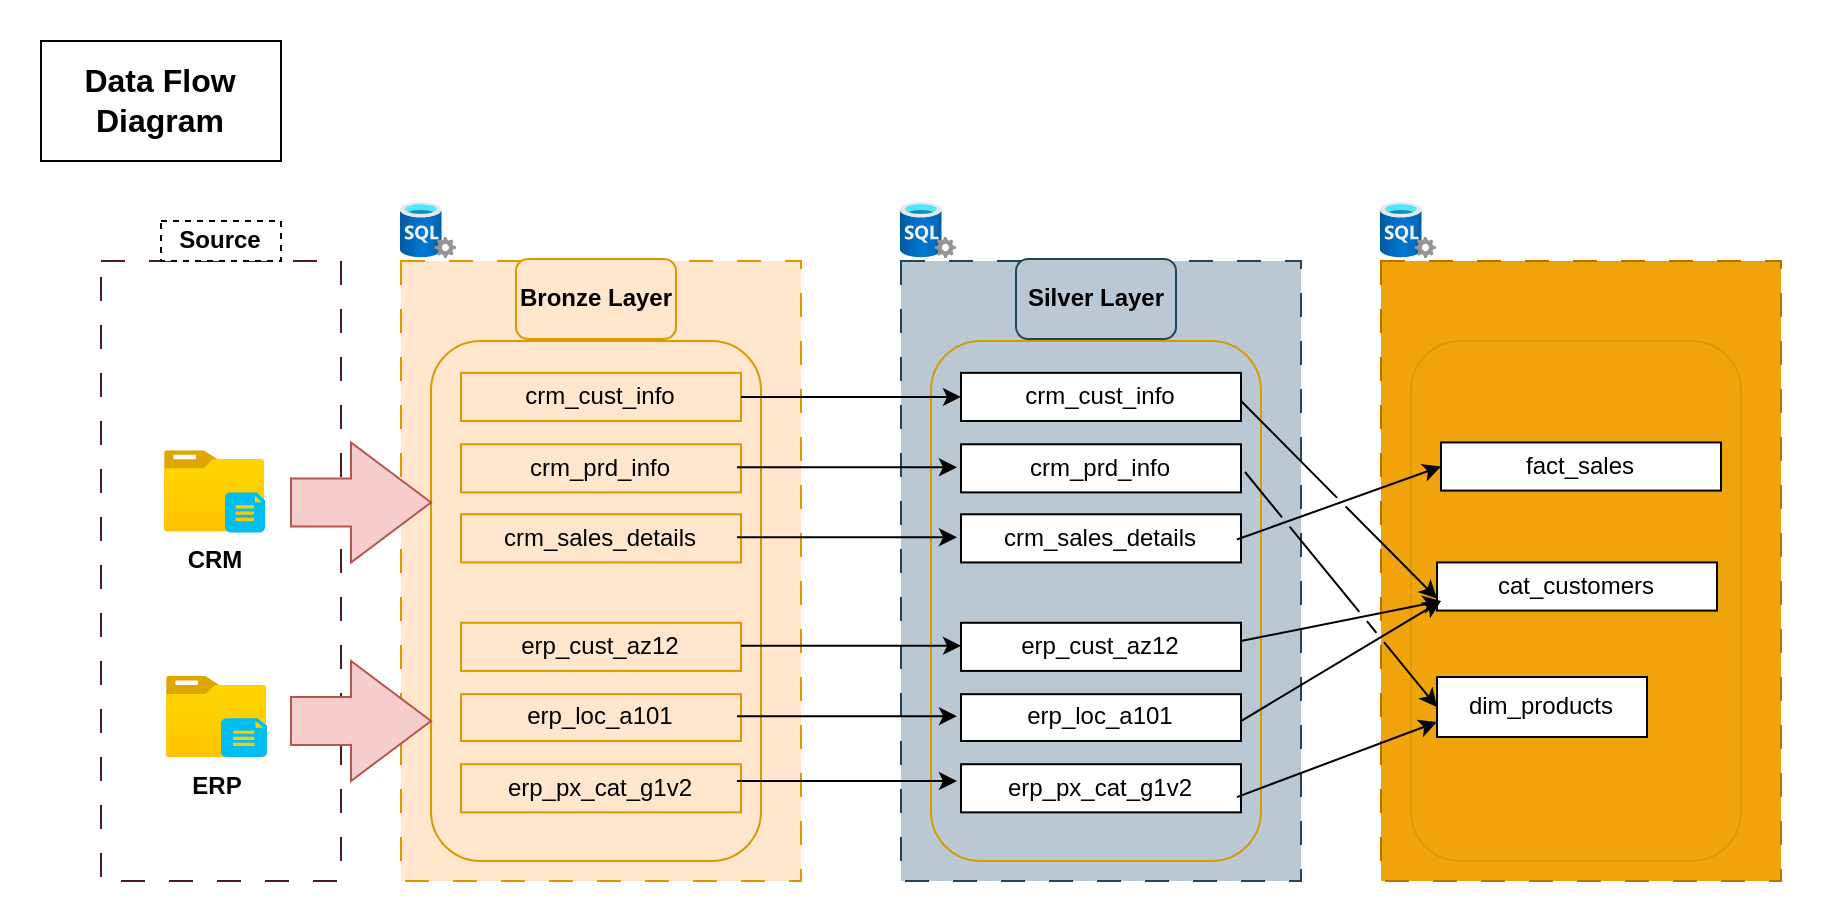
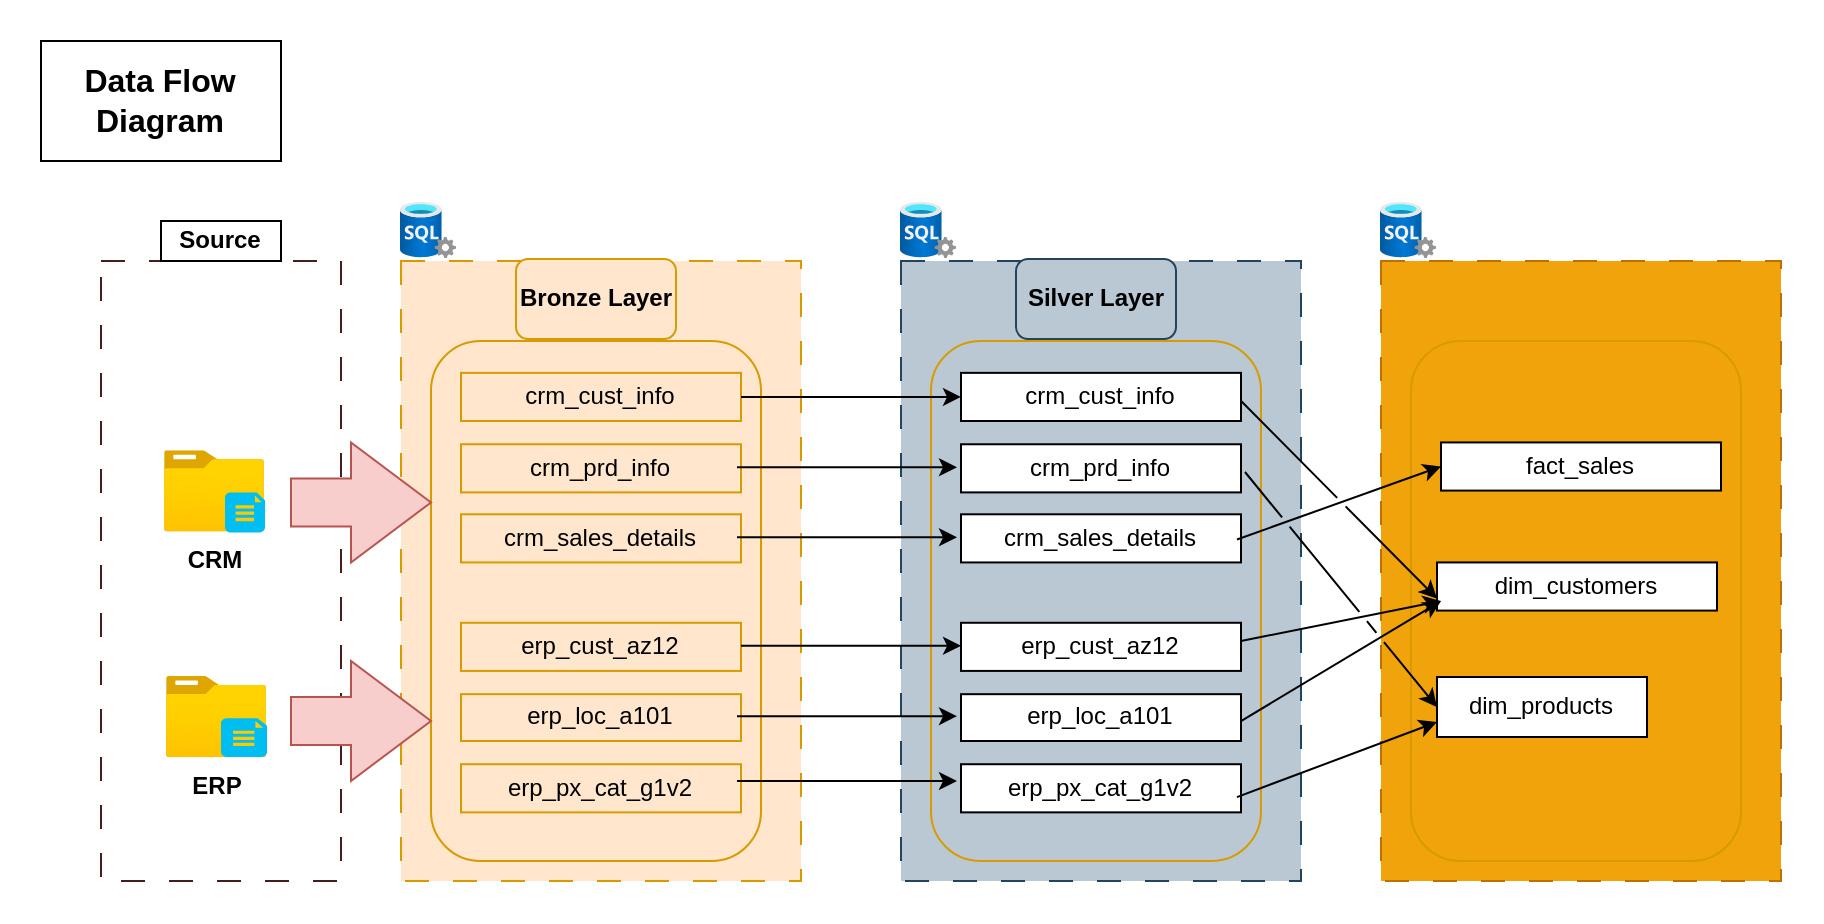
node "Source": style dashed -> solid
node "cat_customers": label "cat_customers" -> "dim_customers"
